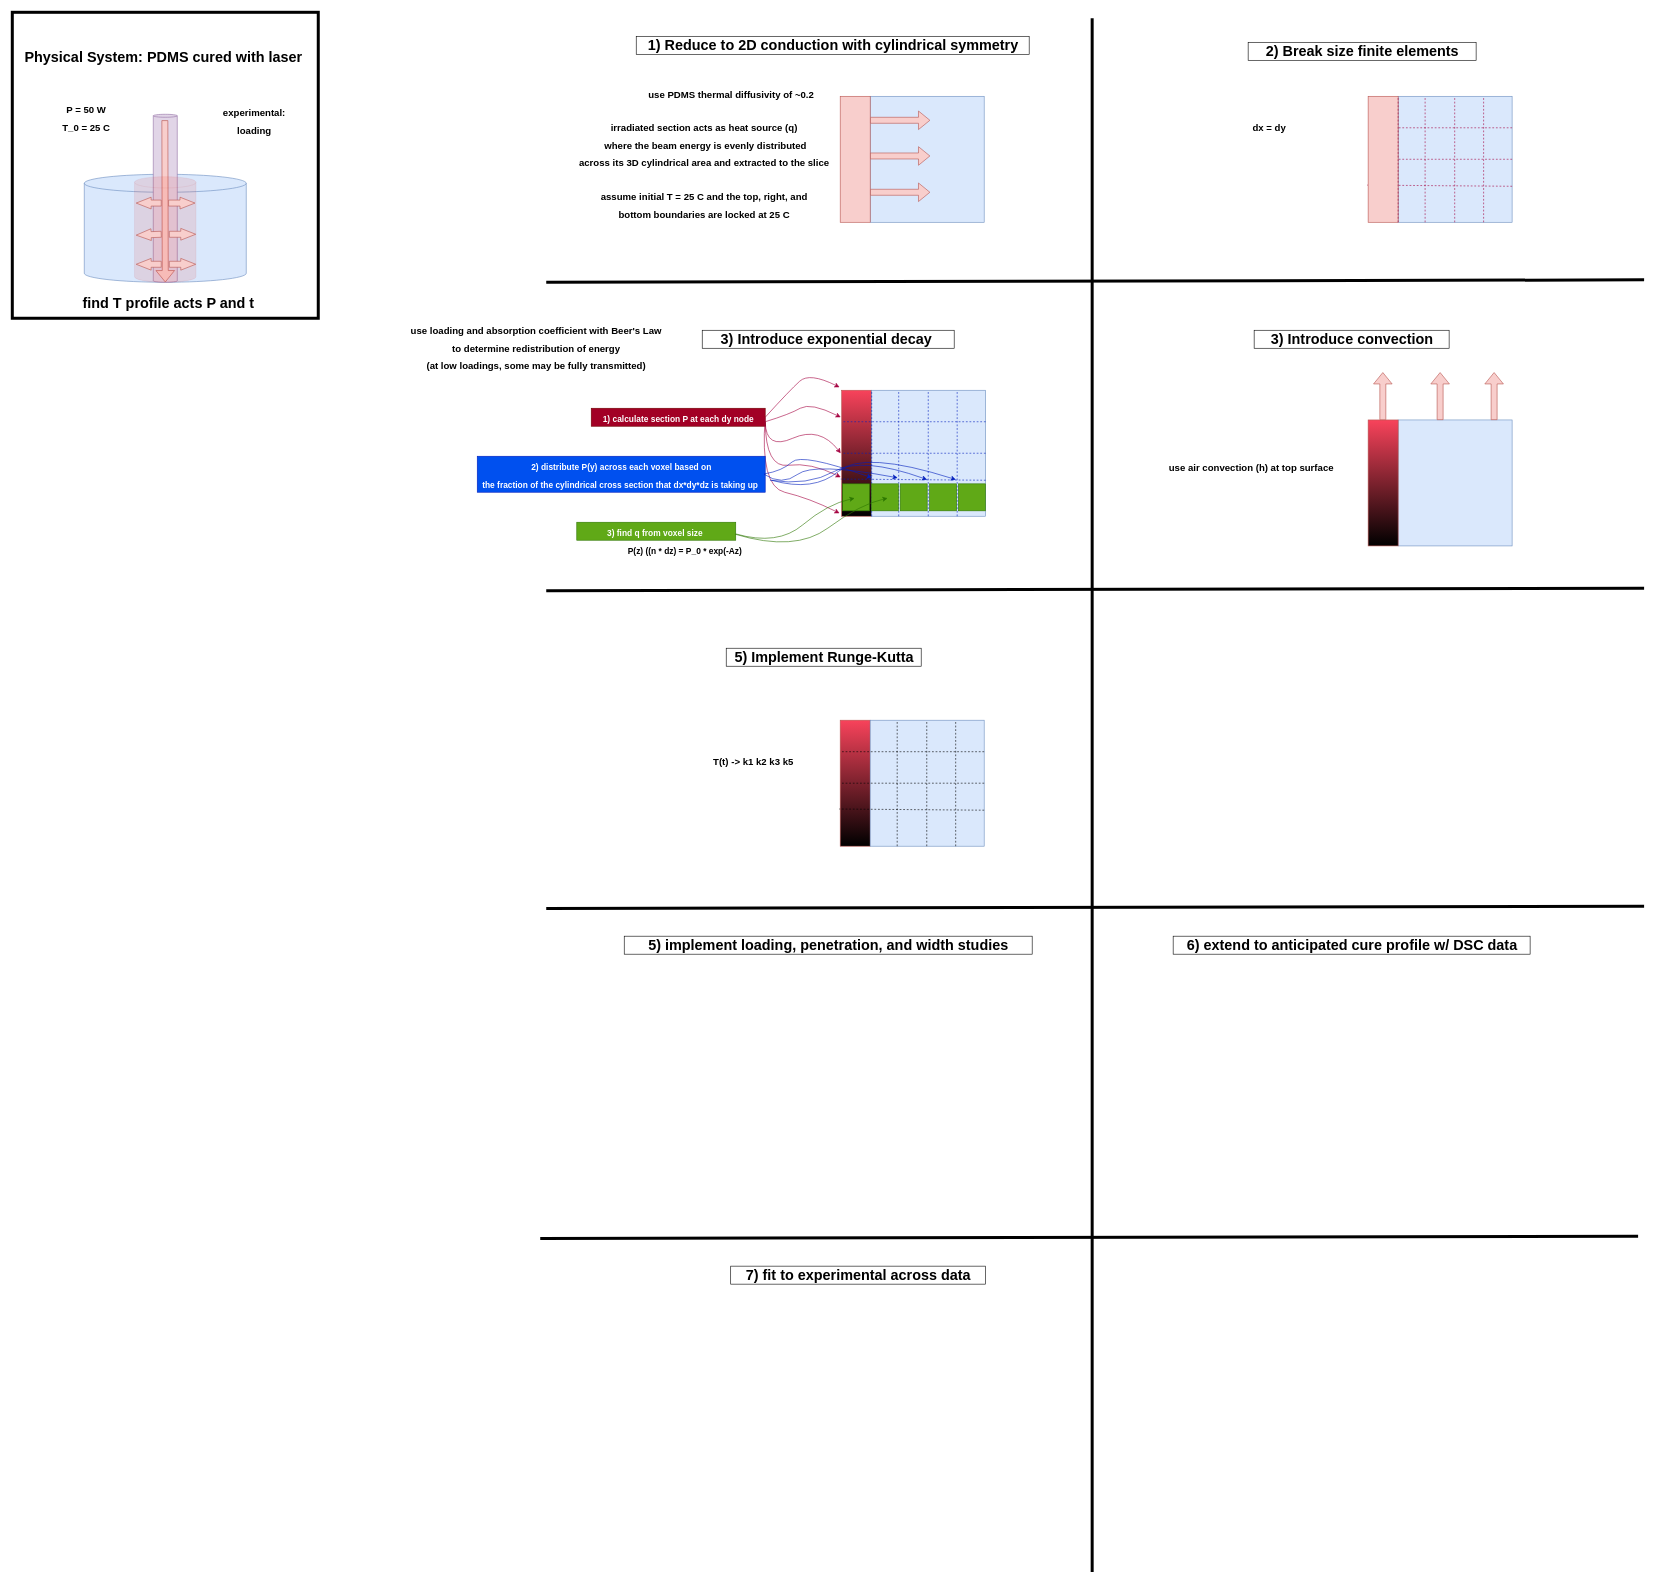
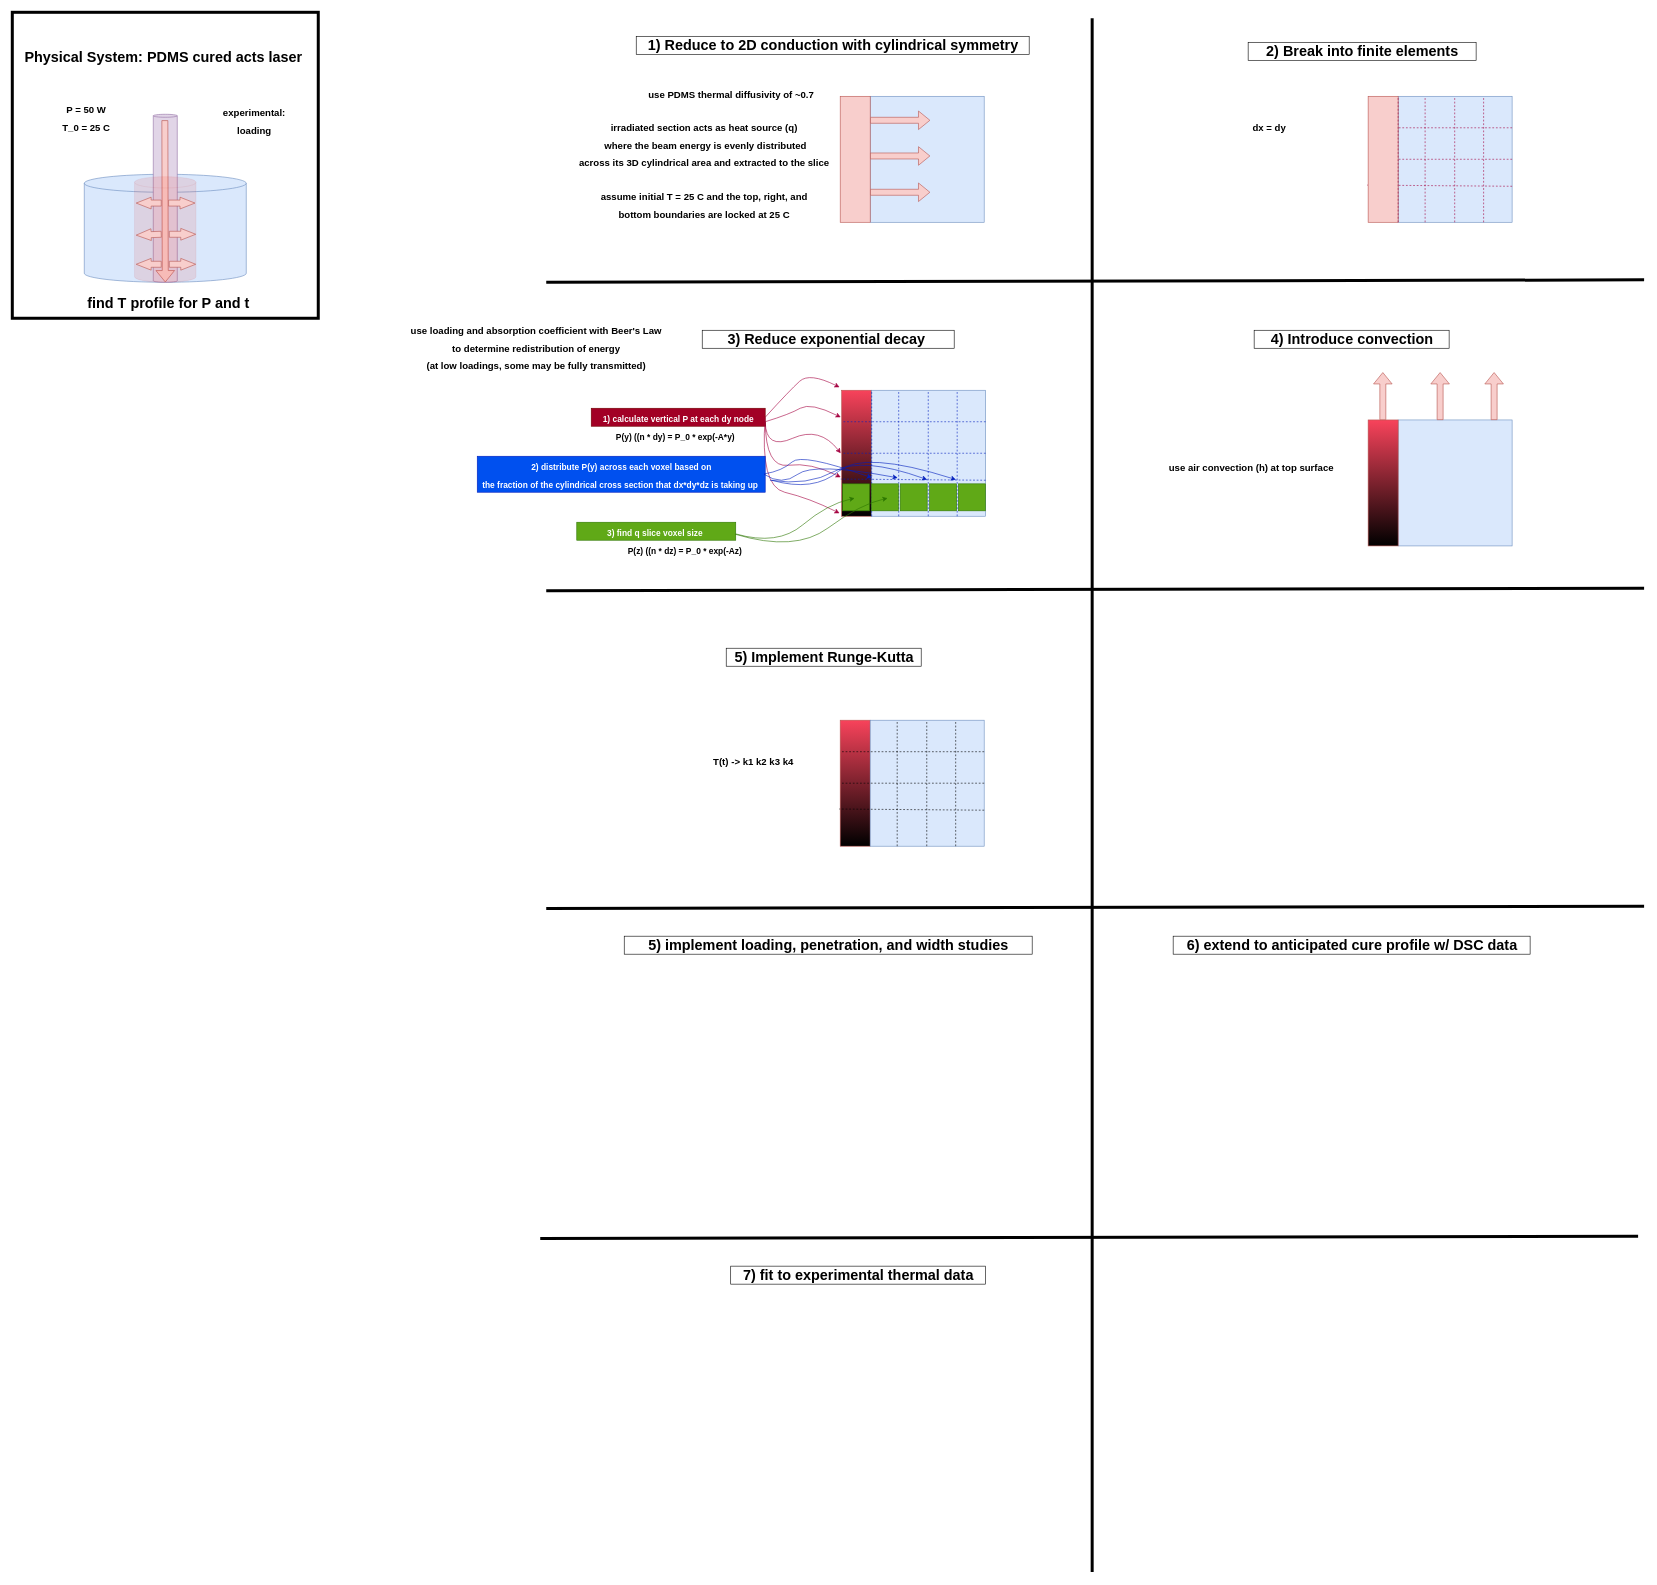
node "2) Break size finite elements": label "2) Break size finite elements" -> "2) Break into finite elements"
node "Physical System: PDMS cured with laser": label "Physical System: PDMS cured with laser" -> "Physical System: PDMS cured acts laser"
node "use PDMS thermal diffusivity of ~0.2": label "use PDMS thermal diffusivity of ~0.2" -> "use PDMS thermal diffusivity of ~0.7"
node "find T profile acts P and t": label "find T profile acts P and t" -> "find T profile for P and t"
node "3) Introduce exponential decay": label "3) Introduce exponential decay" -> "3) Reduce exponential decay"
node "3) Introduce convection": label "3) Introduce convection" -> "4) Introduce convection"
node "1) calculate section P at each dy node": label "1) calculate section P at each dy node" -> "1) calculate vertical P at each dy node"
node "P(y) ((n * dy) = P_0 * exp(-A*y)": added
node "3) find q from voxel size": label "3) find q from voxel size" -> "3) find q slice voxel size"
node "T(t) -> k1 k2 k3 k5": label "T(t) -> k1 k2 k3 k5" -> "T(t) -> k1 k2 k3 k4"
node "7) fit to experimental across data": label "7) fit to experimental across data" -> "7) fit to experimental thermal data"
